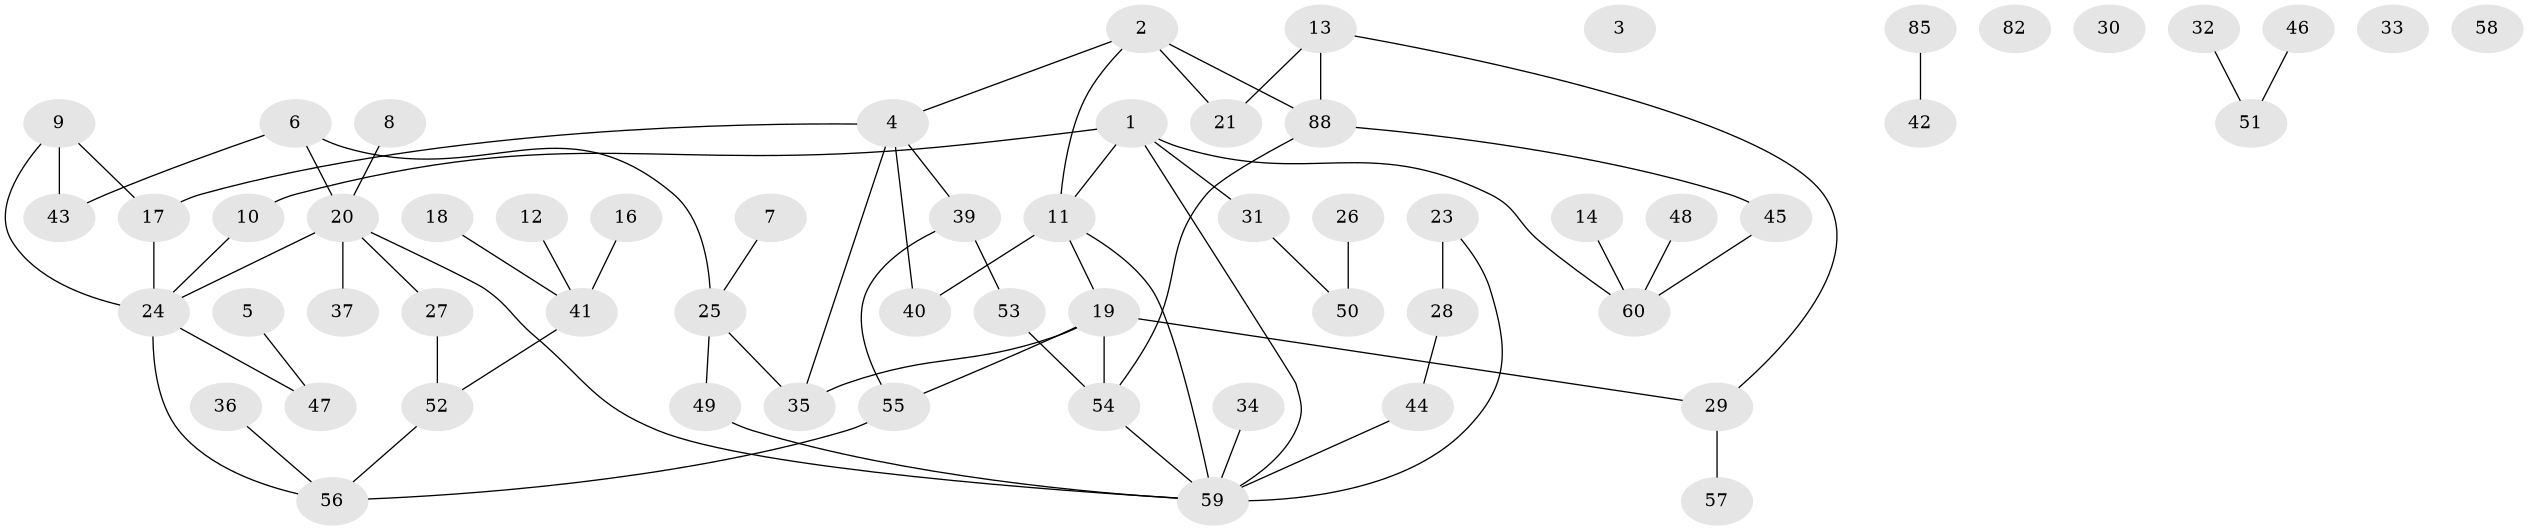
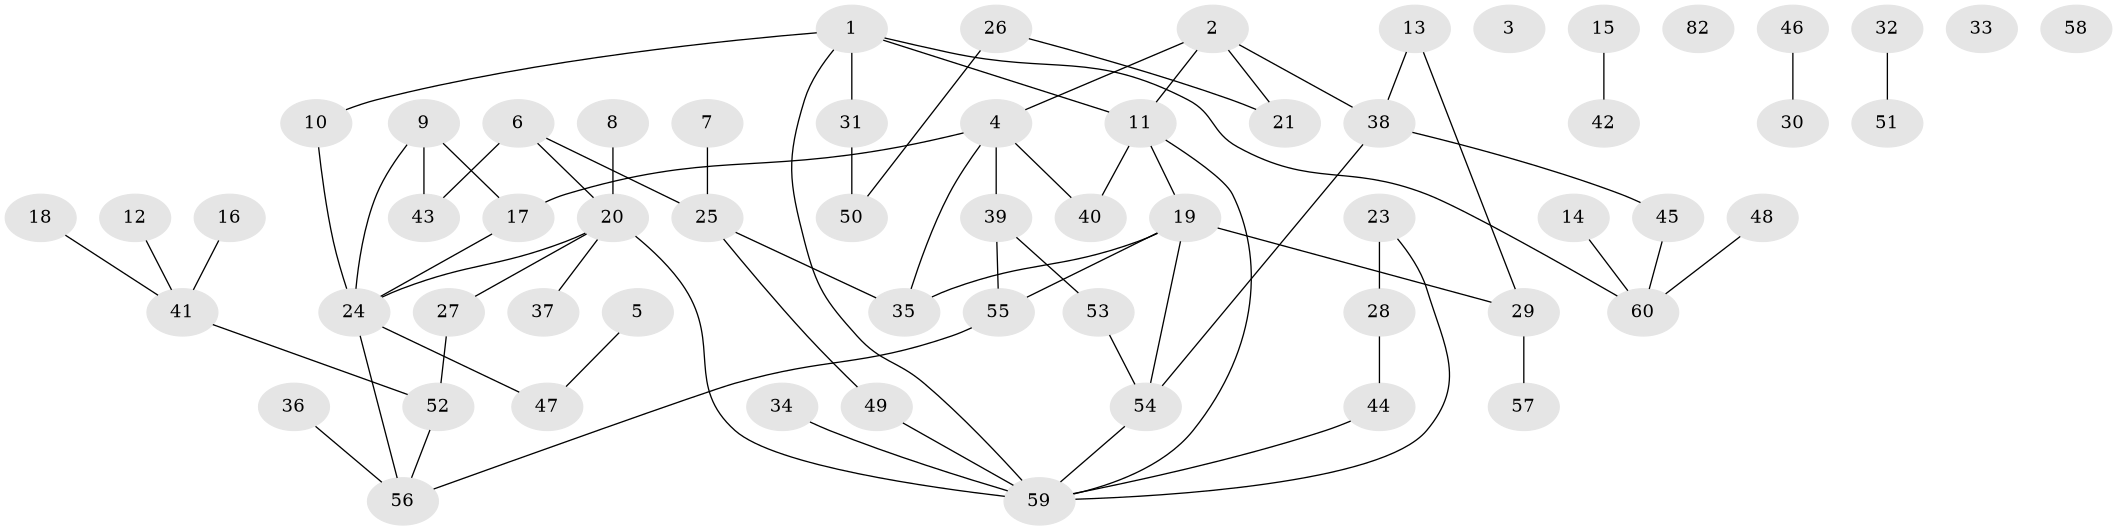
node "85": label "85" -> "15"
edge "13" -- "21": now "26" -- "21"
edge "46" -- "51": now "46" -- "30"
node "88": label "88" -> "38"
